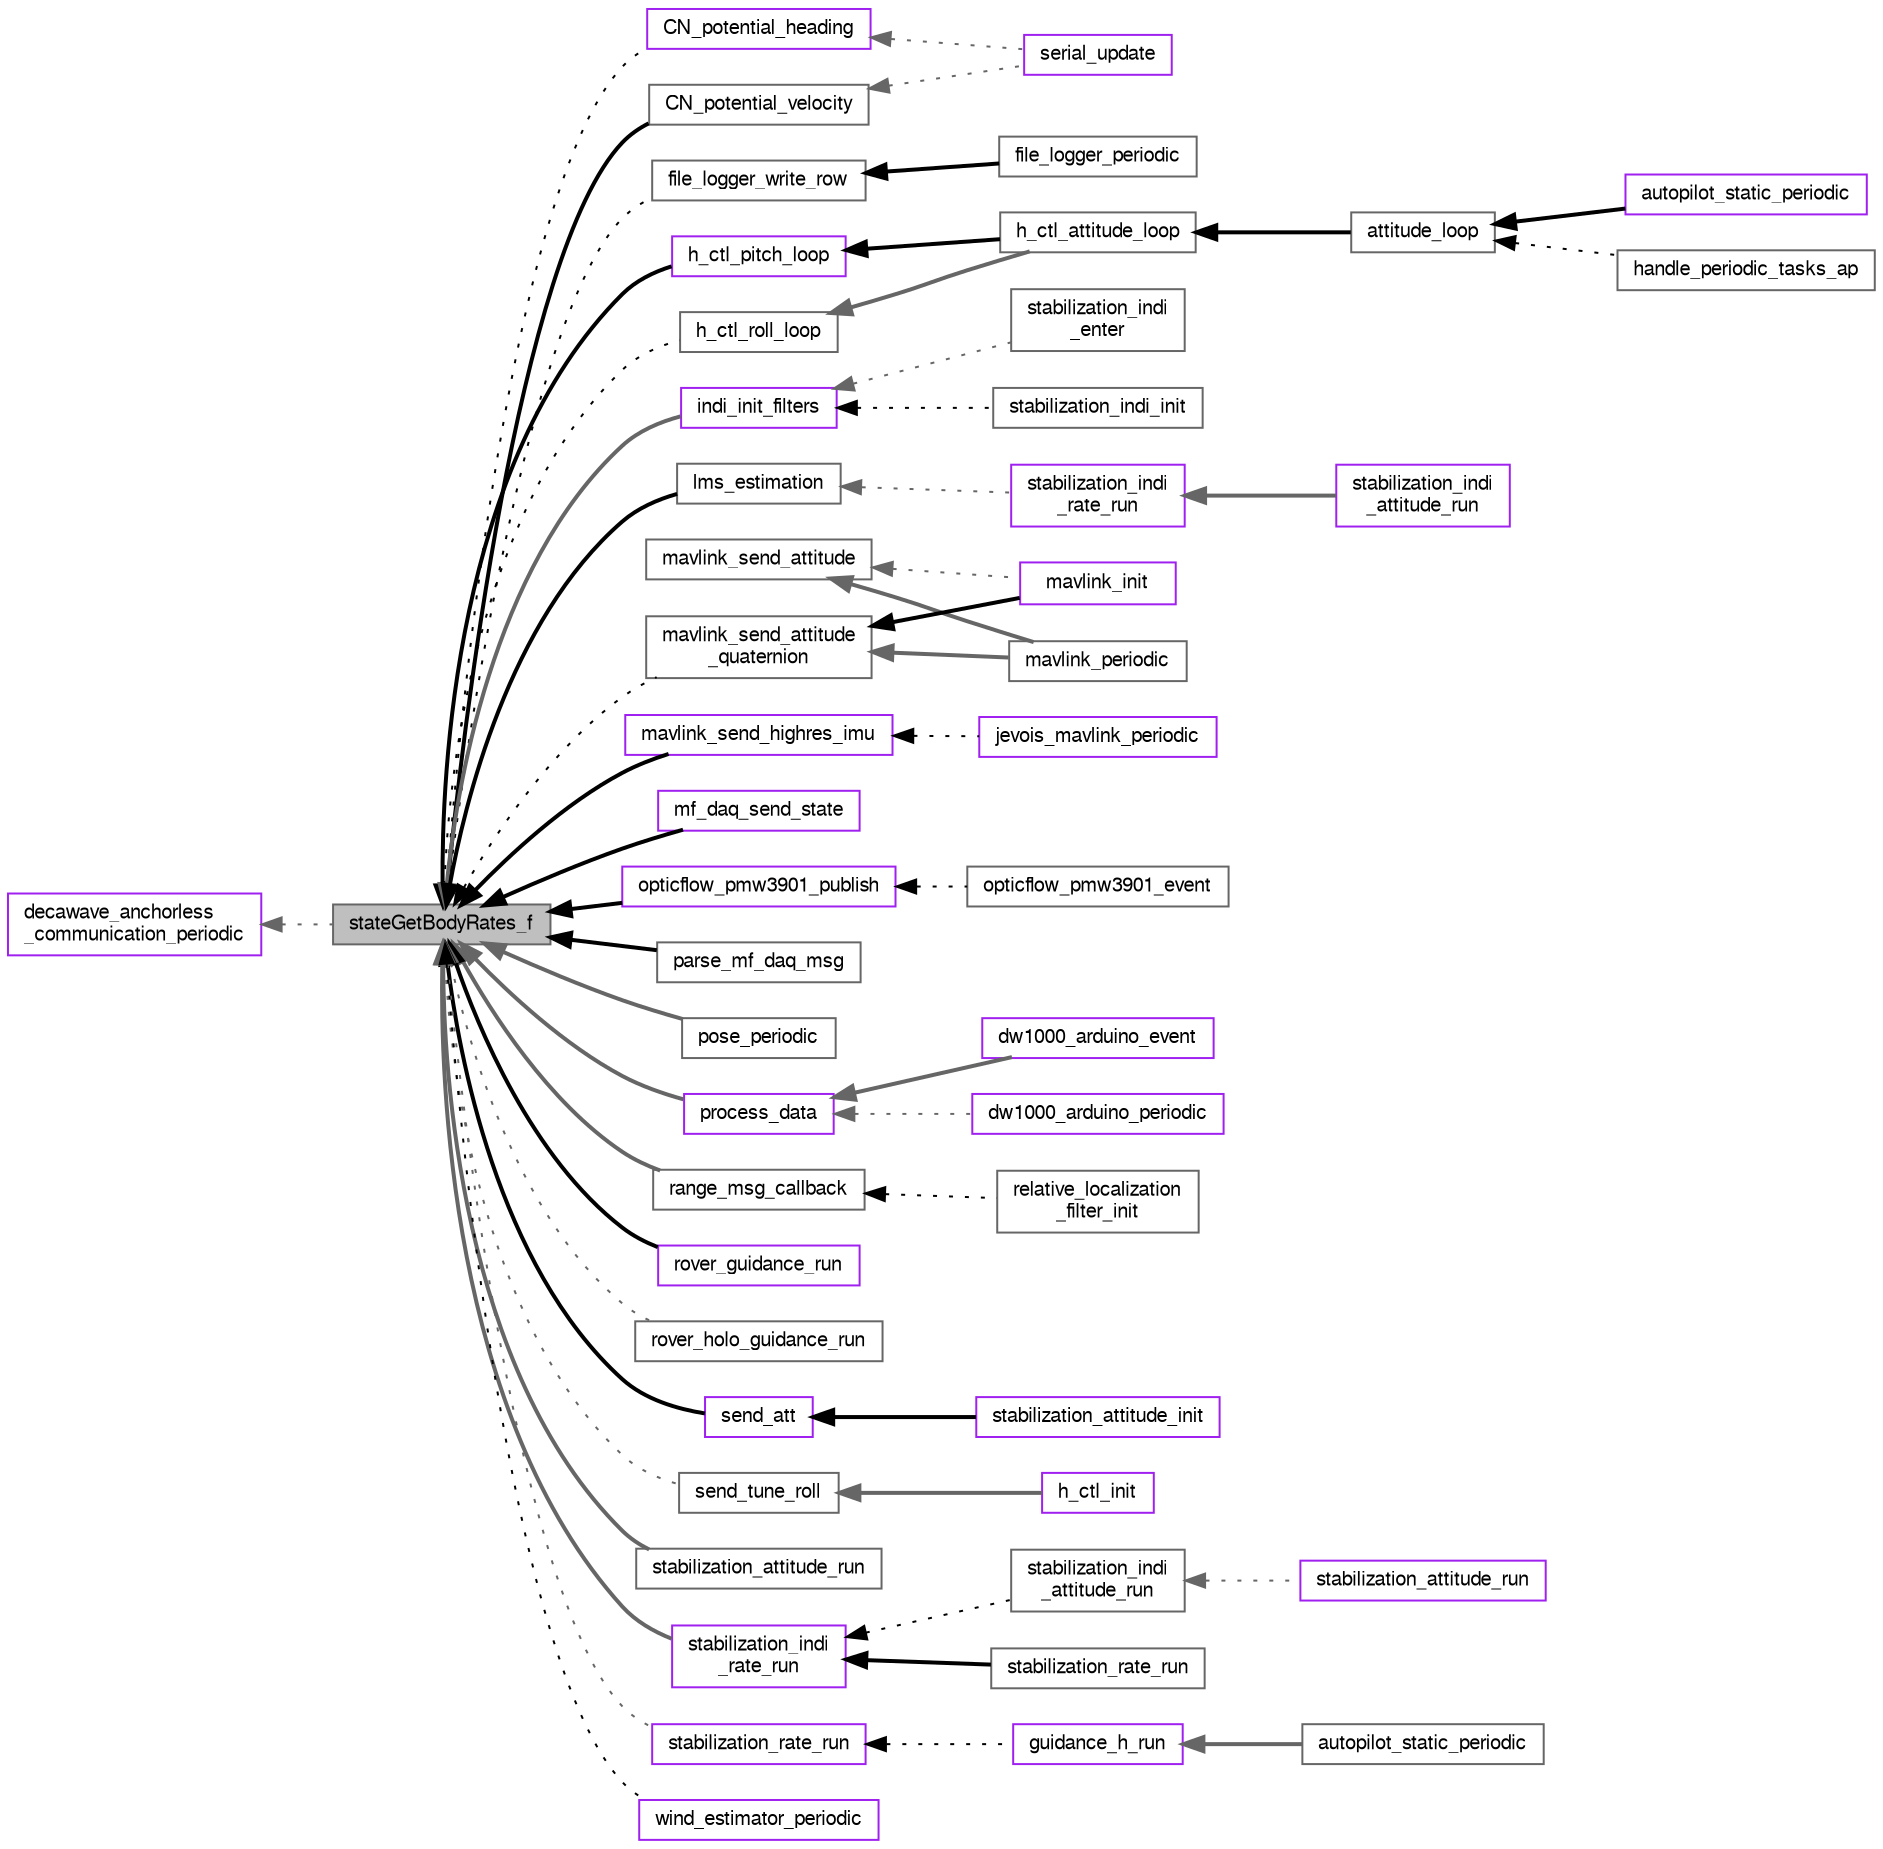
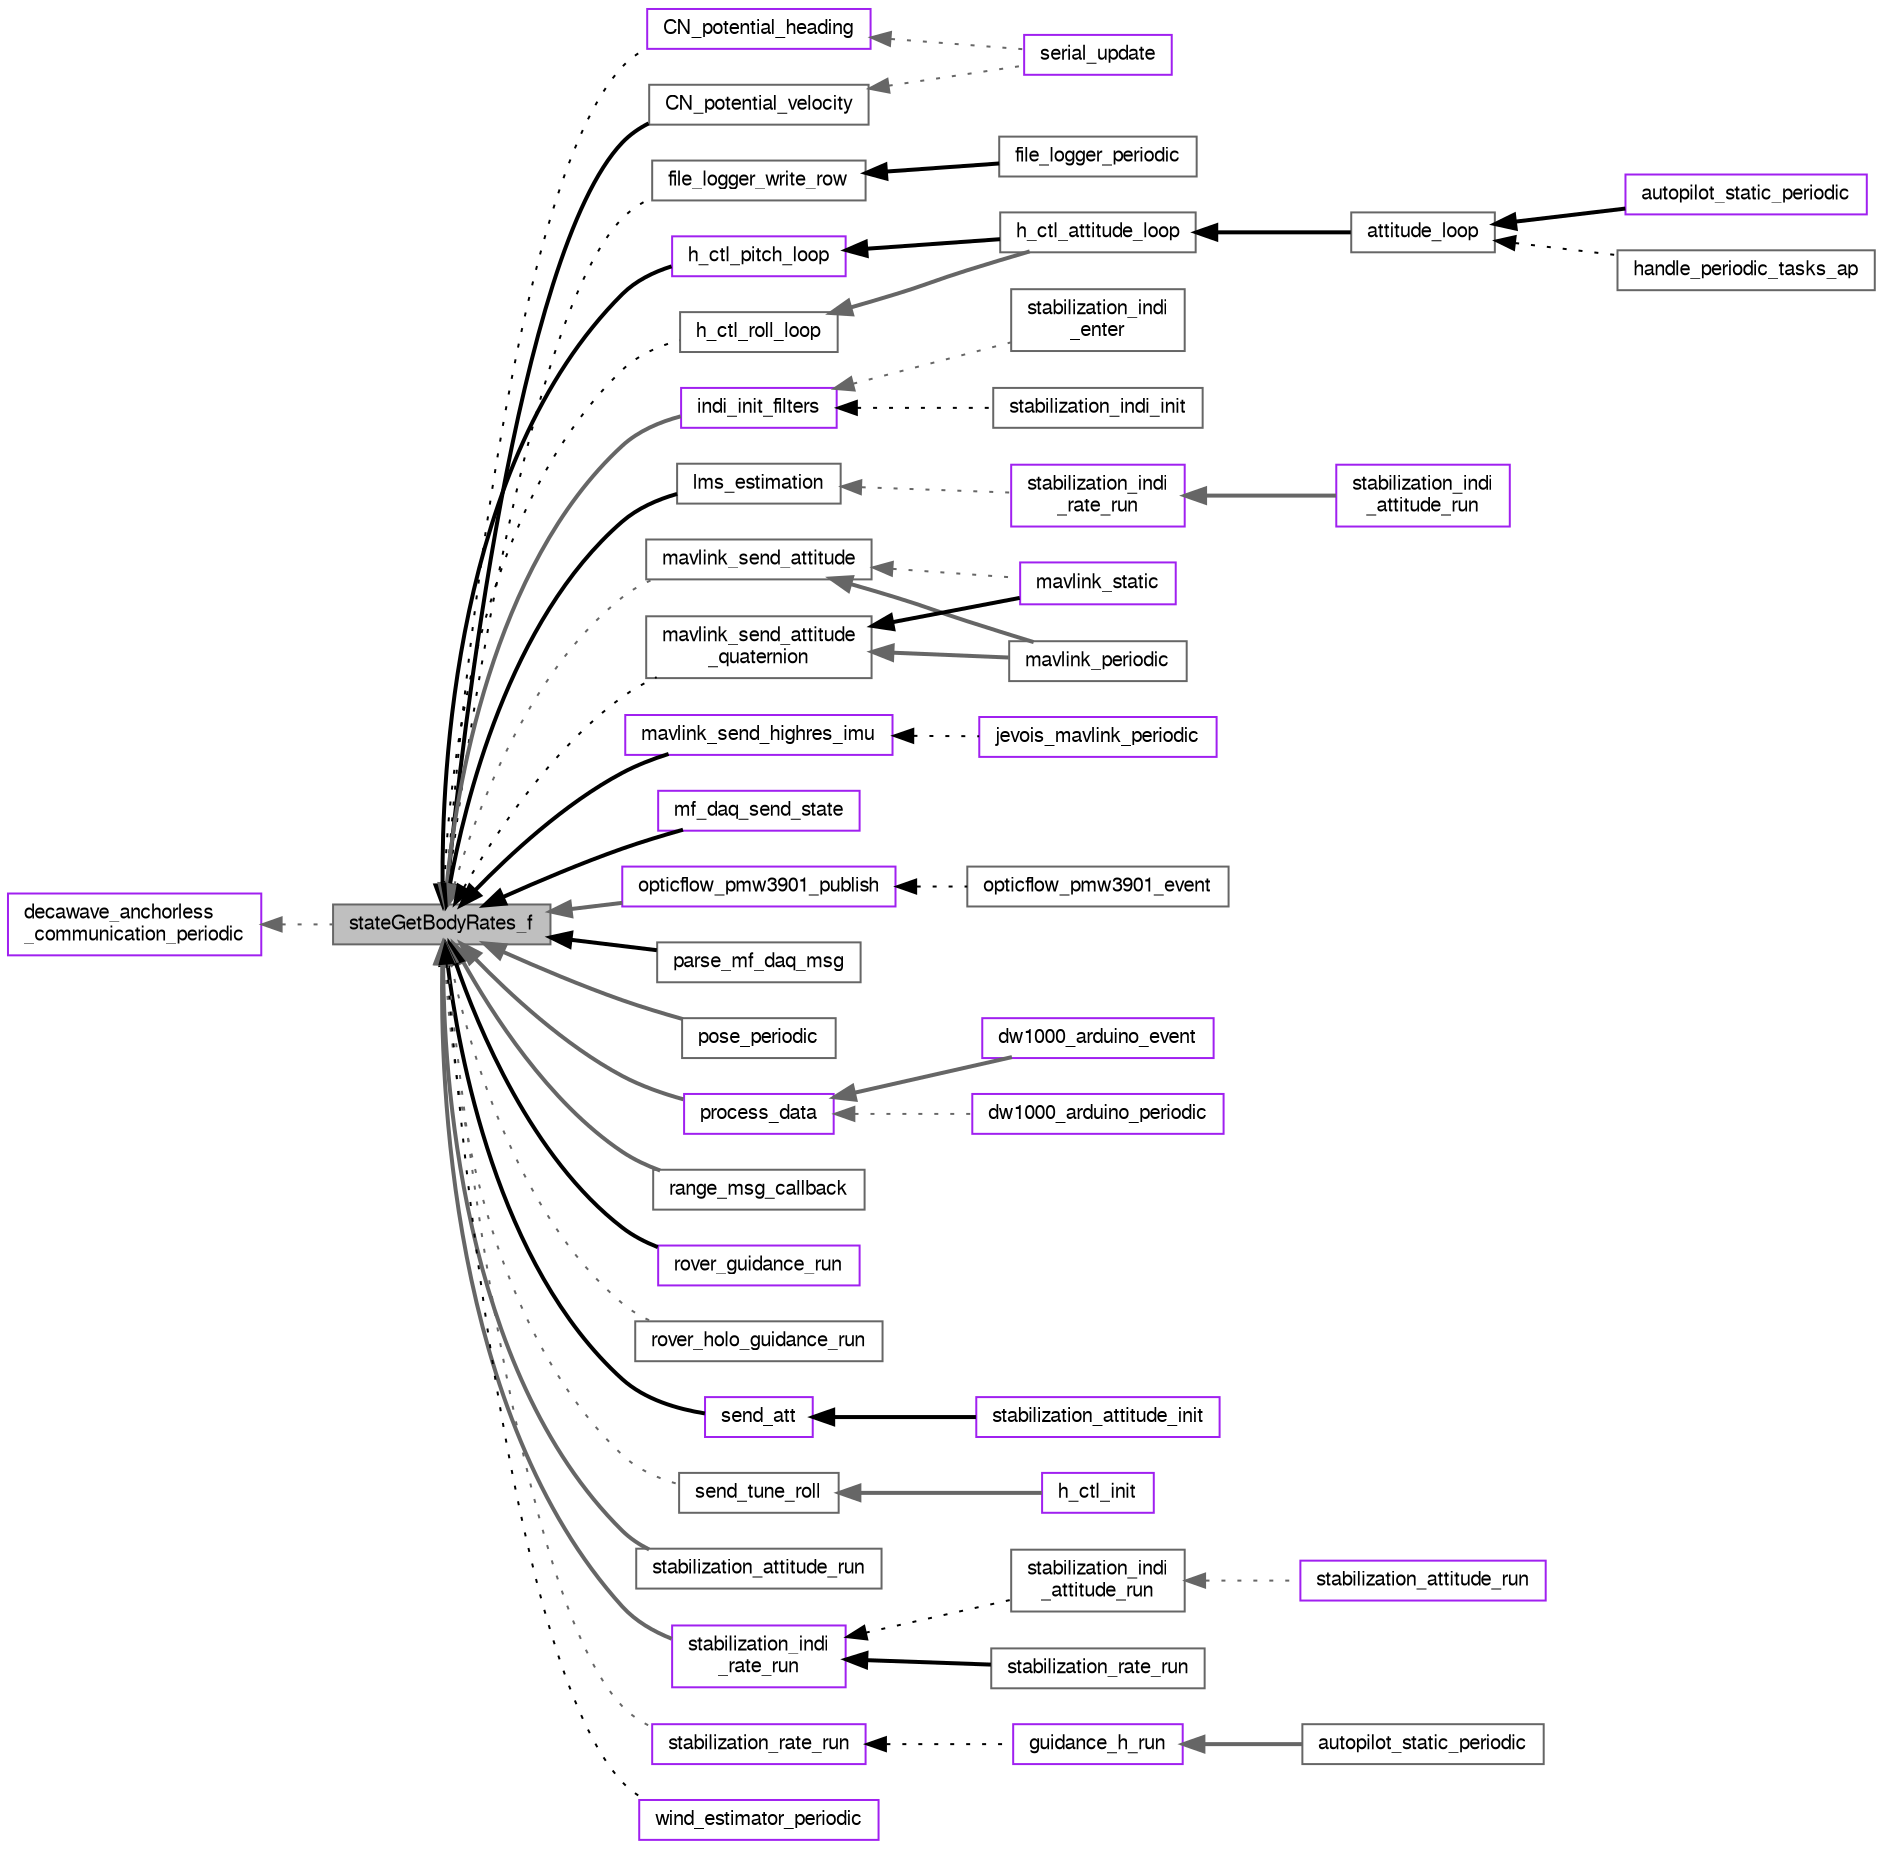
node "mavlink_init": label "mavlink_init" -> "mavlink_static"
edge "mavlink_send_attitude" -> "stateGetBodyRates_f": added
edge "opticflow_pmw3901_publish" -> "stateGetBodyRates_f": color black -> gray40
node "relative_localization _filter_init": removed
